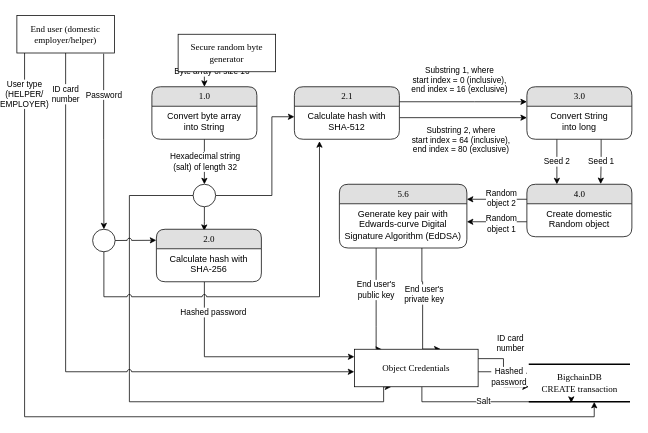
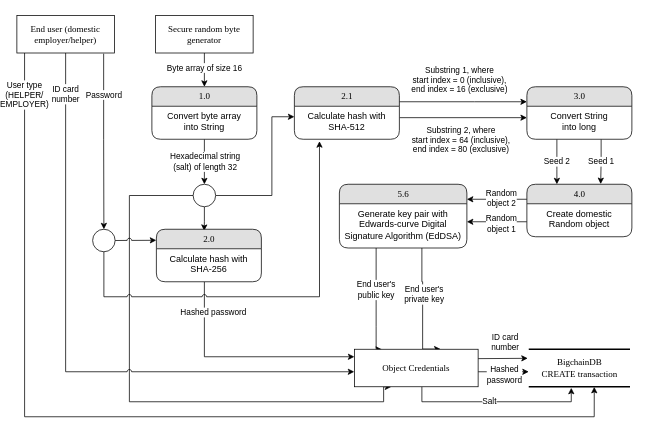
node "Secure random byte generator": moved (227, 53) -> (204, 34)
node "BigchainDB CREATE transaction": moved (579, 383) -> (579, 368)
